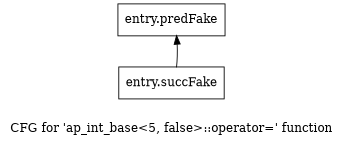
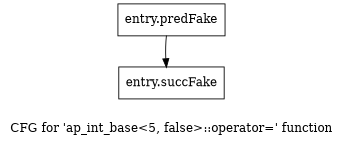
edge "entry.succFake" -> "entry.predFake": reversed
